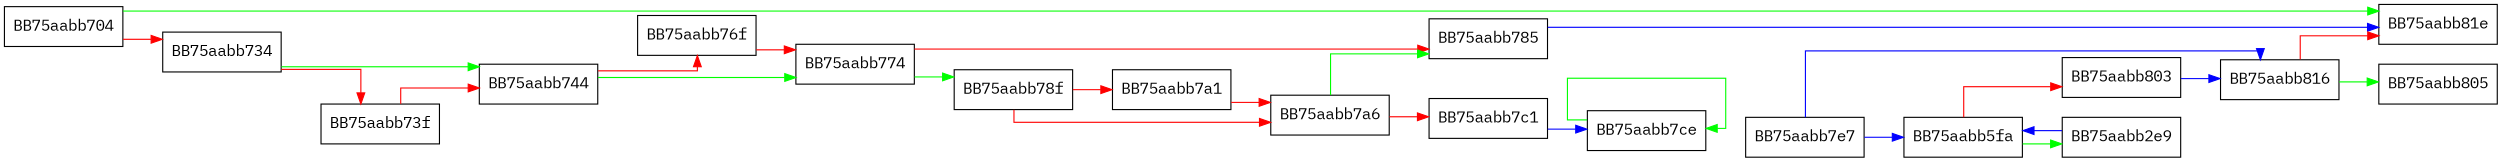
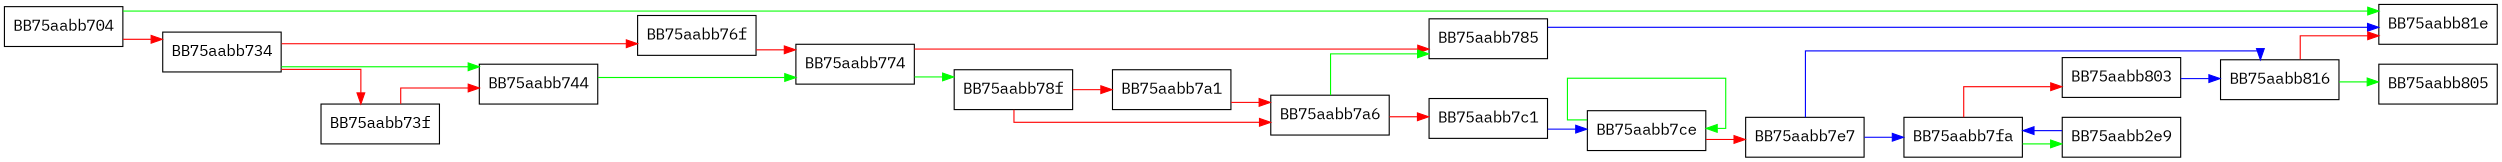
edge "BB75aabb744" -> "BB75aabb76f": now "BB75aabb734" -> "BB75aabb76f"
node "BB75aabb5fa": label "BB75aabb5fa" -> "BB75aabb7fa"
edge "BB75aabb7ce" -> "BB75aabb7e7": added
